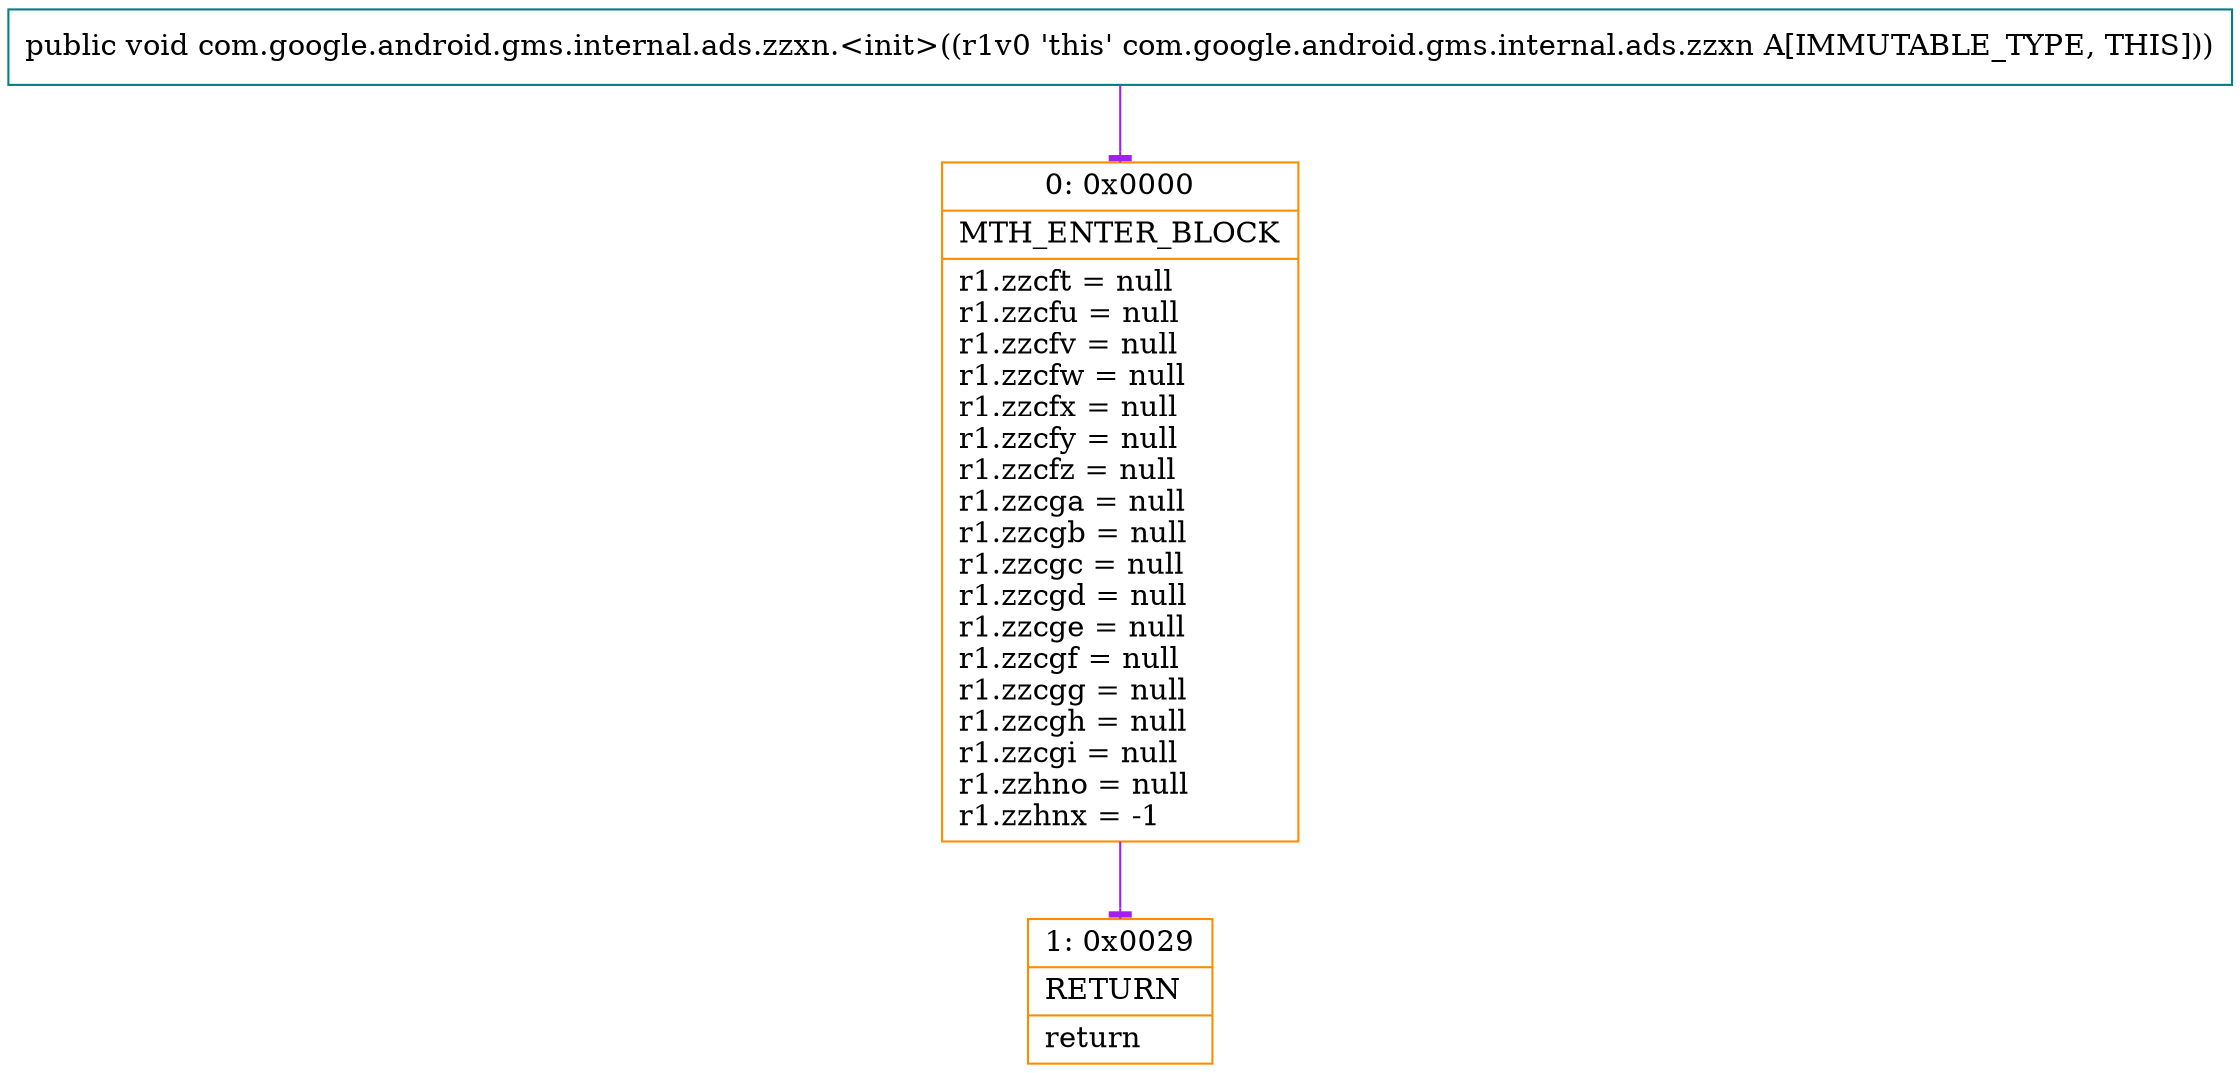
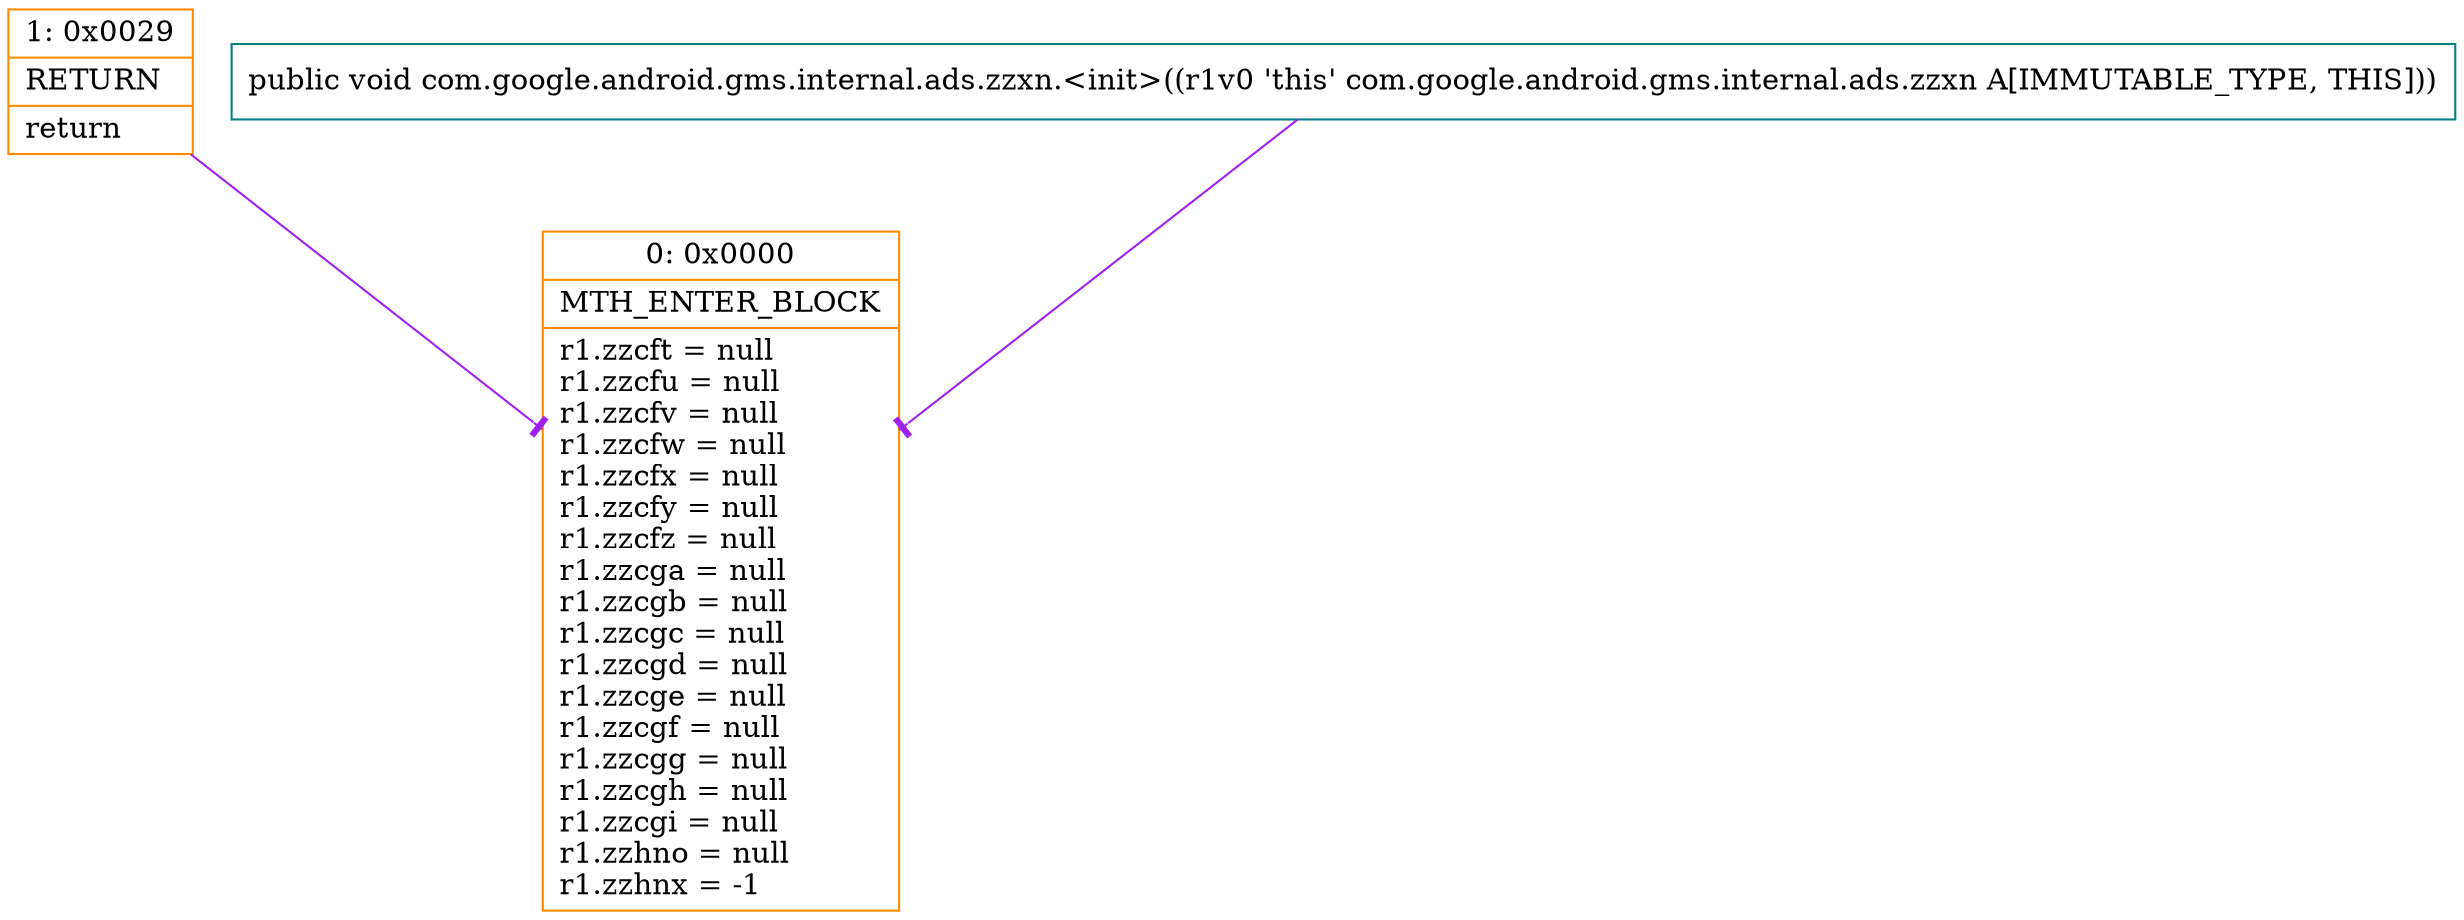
edge "0: 0x0000" -> "1: 0x0029": reversed
